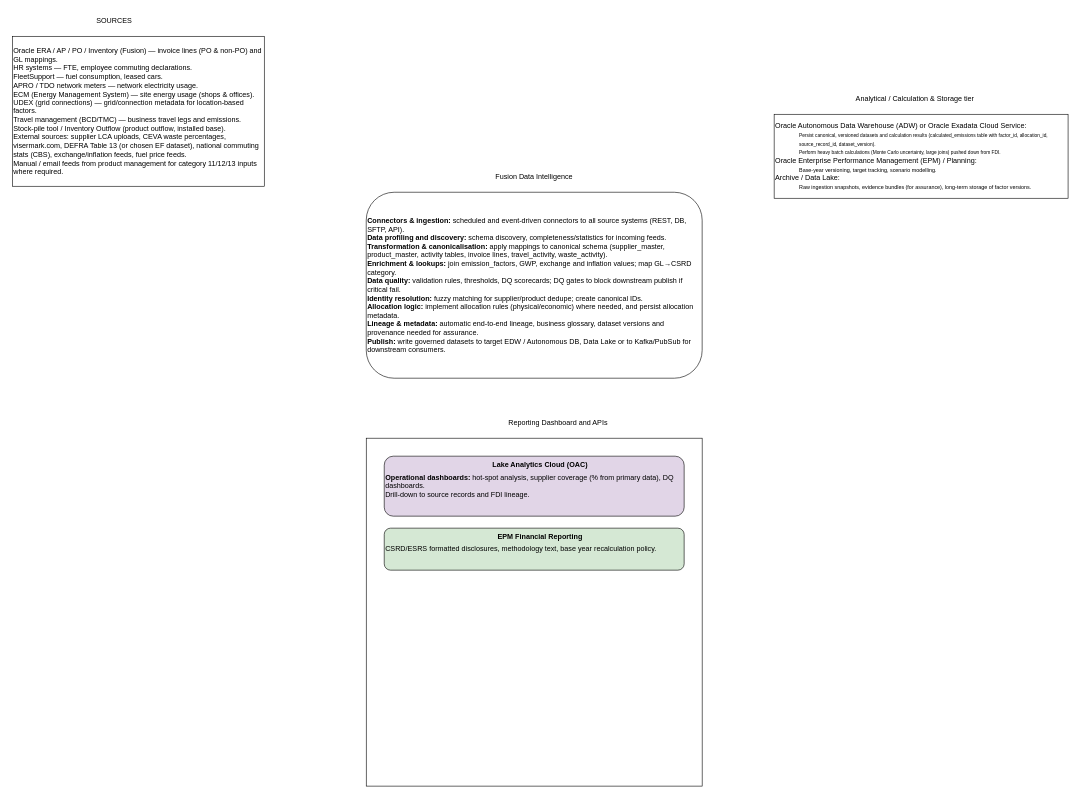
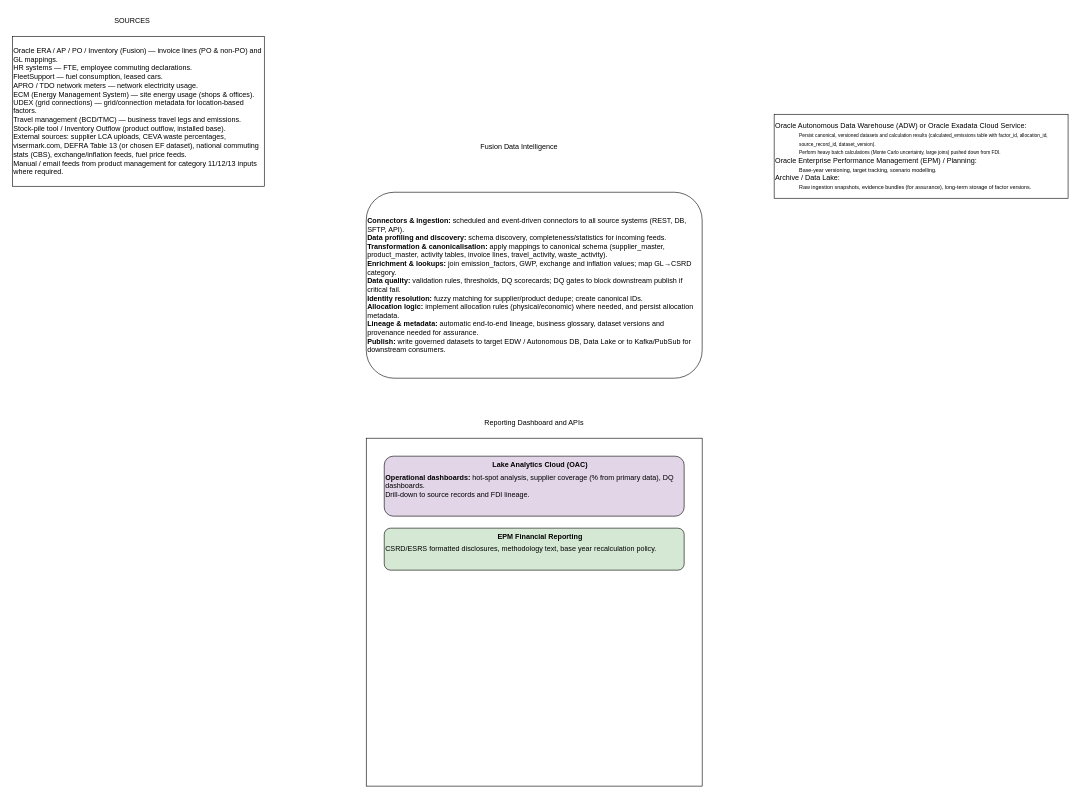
node "SOURCES": moved (114, 21) -> (132, 21)
node "Analytical / Calculation & Storage tier": removed
node "Fusion Data Intelligence": moved (534, 177) -> (519, 147)
node "Reporting Dashboard and APIs": moved (558, 423) -> (534, 423)
